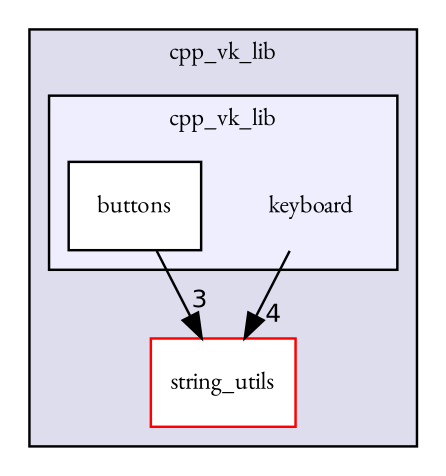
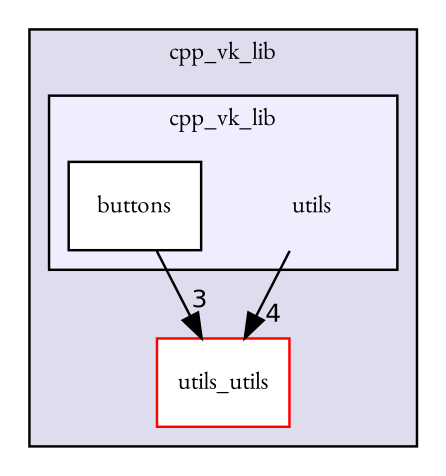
node "keyboard": label "keyboard" -> "utils"
node "string_utils": label "string_utils" -> "utils_utils"
